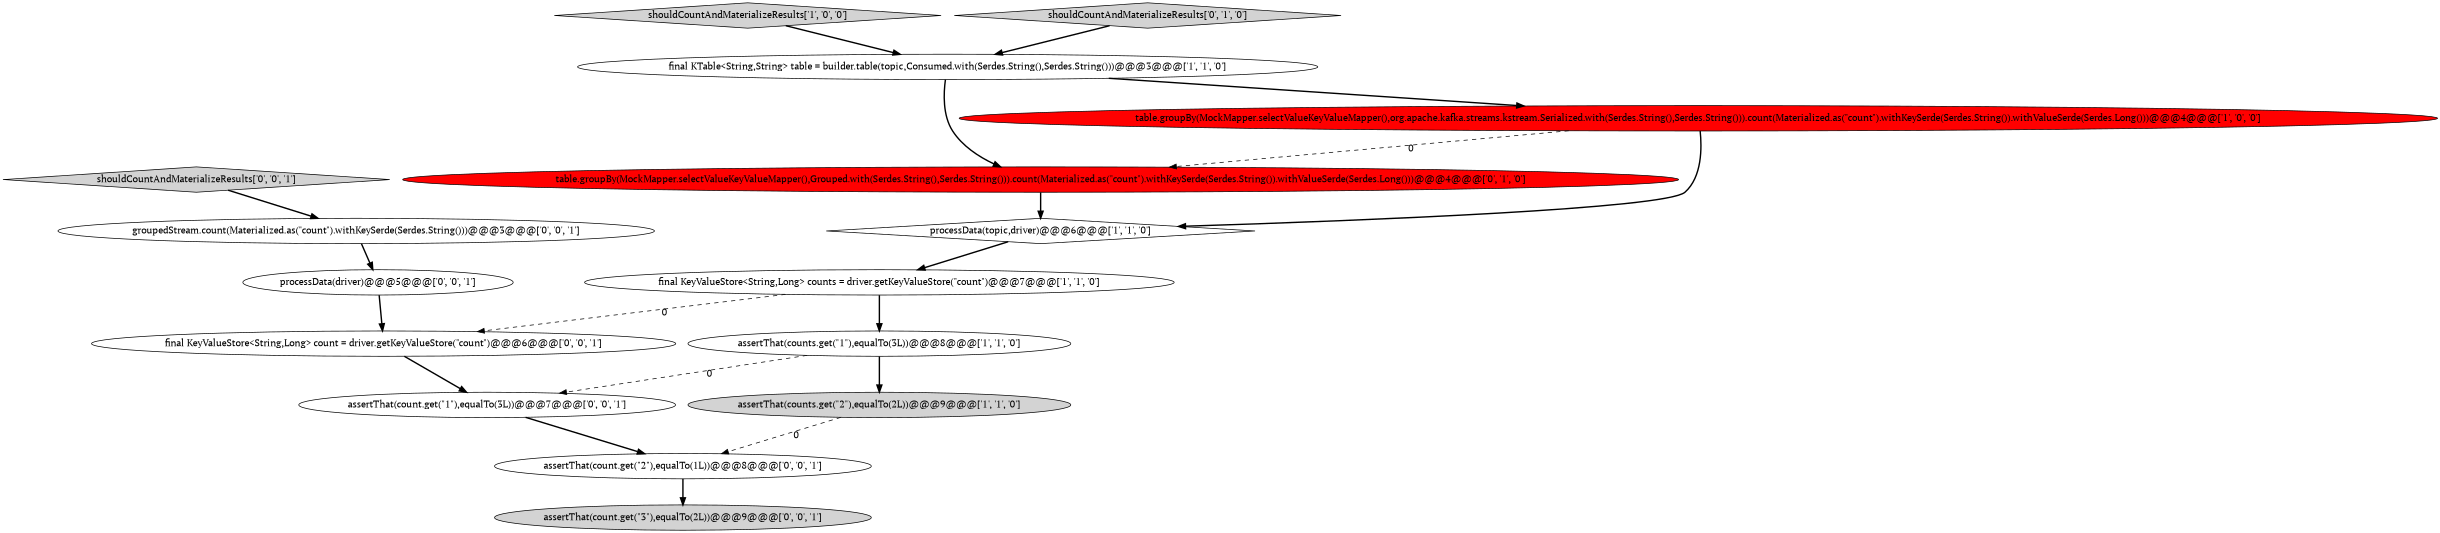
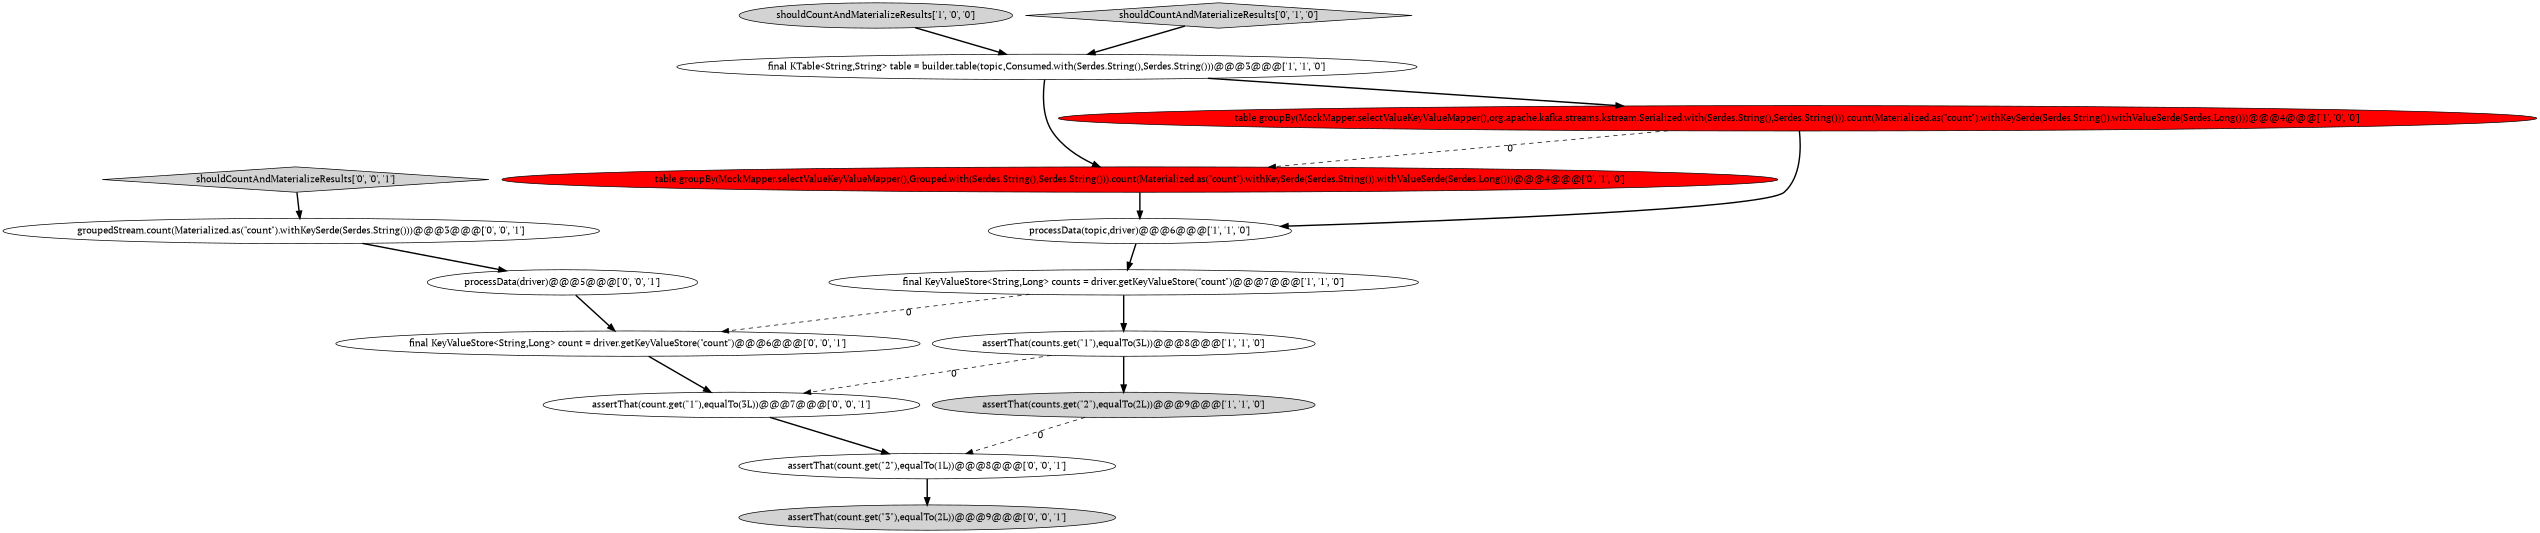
node "shouldCountAndMaterializeResults['1', '0', '0']": shape diamond -> ellipse
node "processData(topic,driver)@@@6@@@['1', '1', '0']": shape diamond -> ellipse
